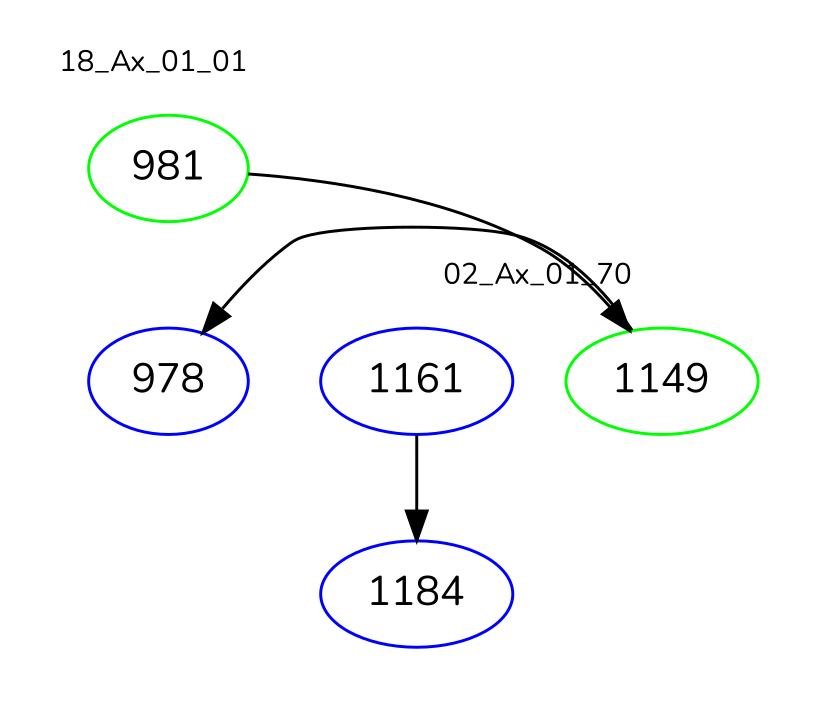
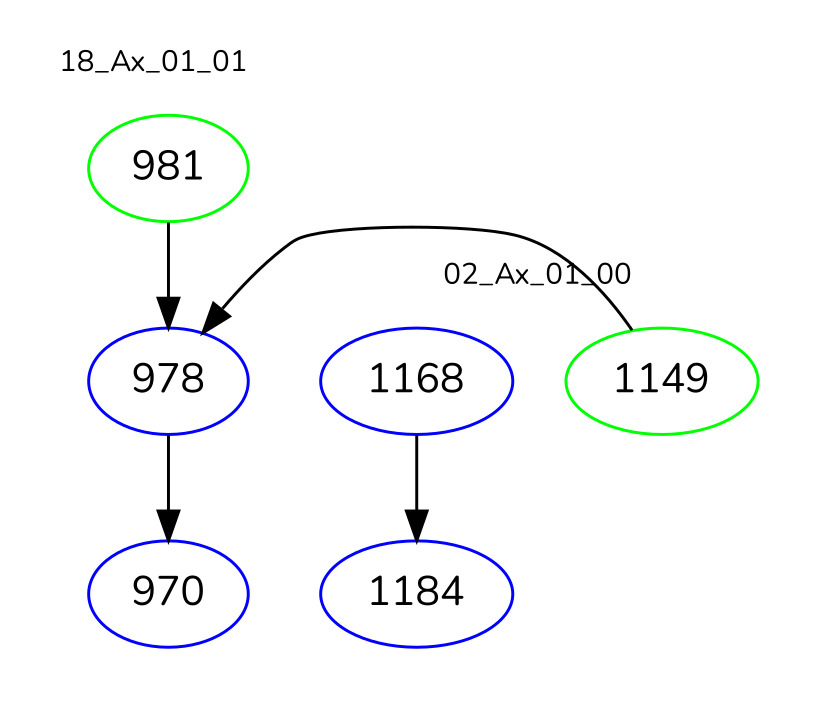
edge "981" -> "1149": now "981" -> "978"
cluster "02_Ax_01_70": label "02_Ax_01_70" -> "02_Ax_01_00"
node "1161": label "1161" -> "1168"
node "970": added
